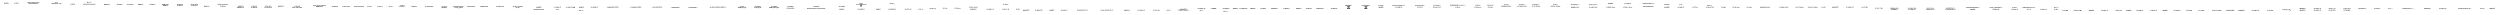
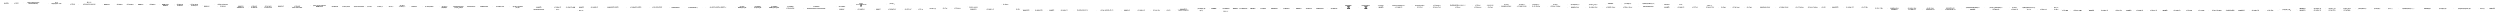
node "(<operator>.assignment,v17 = v14->wpa_sm)": removed
